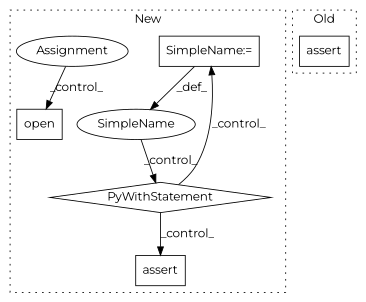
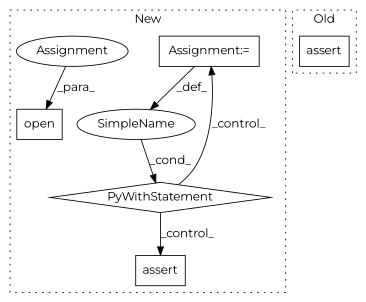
node "SimpleName:=": label "SimpleName:=" -> "Assignment:="
edge "Assignment" -> "open": label "_control_" -> "_para_"
edge "SimpleName" -> "PyWithStatement": label "_control_" -> "_cond_"
